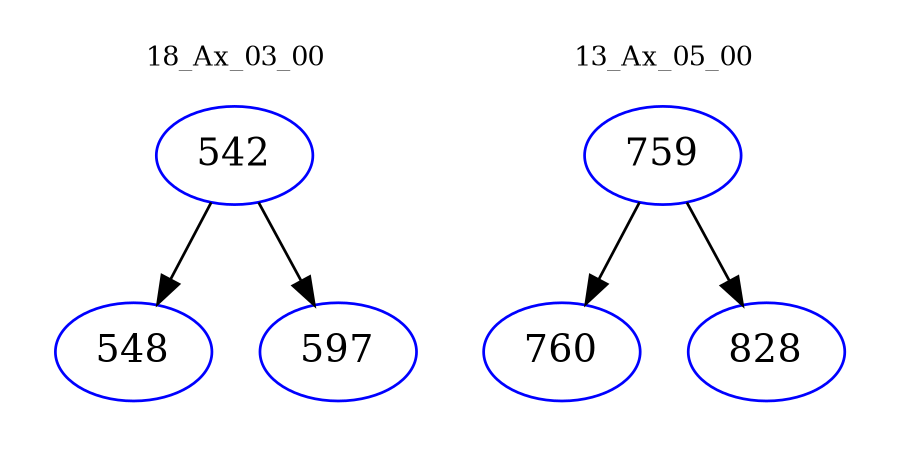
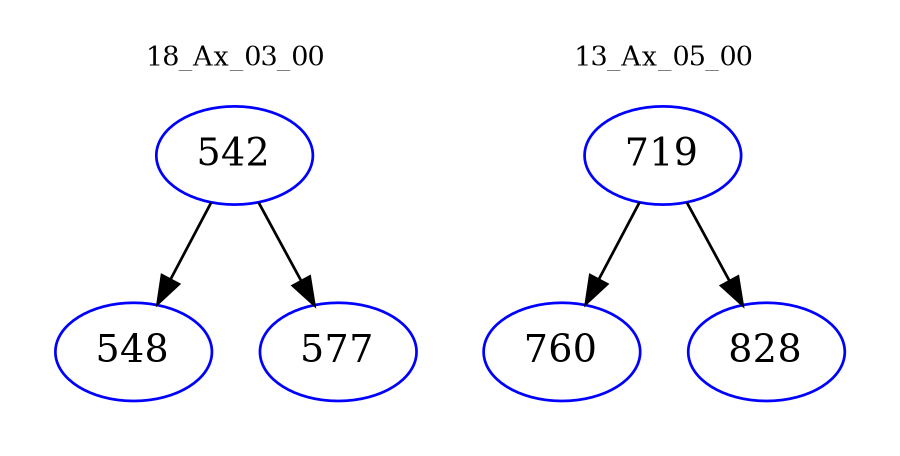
node "759": label "759" -> "719"
node "597": label "597" -> "577"
